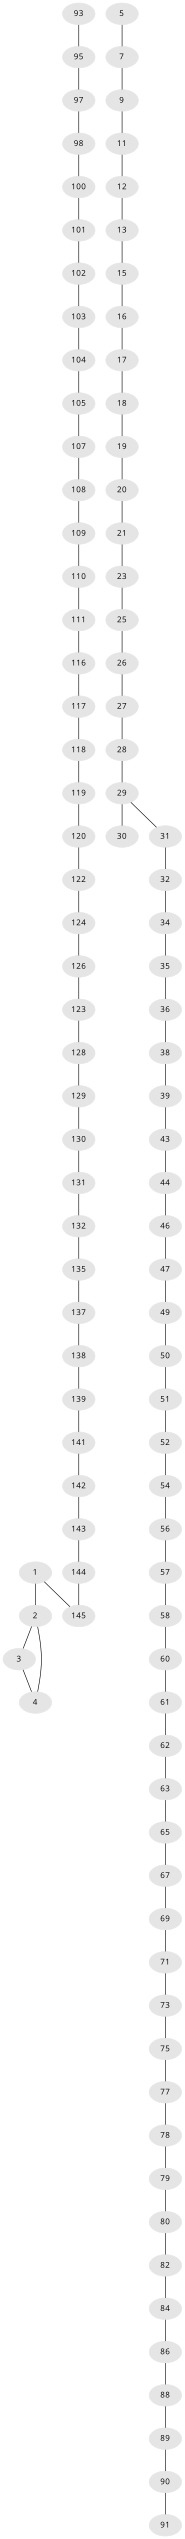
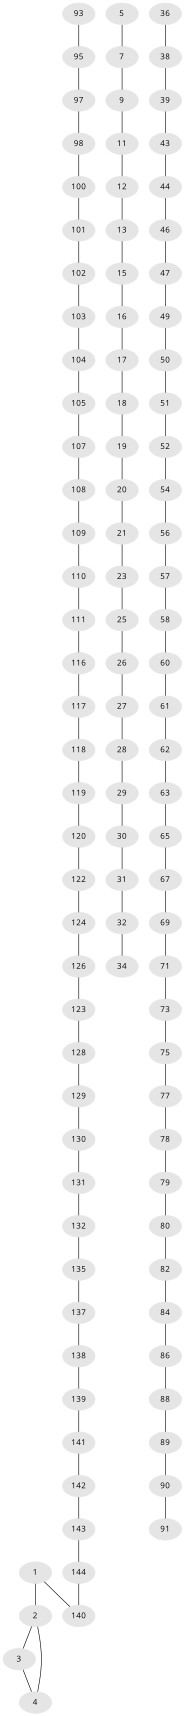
edge "29" -- "31": now "30" -- "31"
node "35": removed
node "145": label "145" -> "140"
